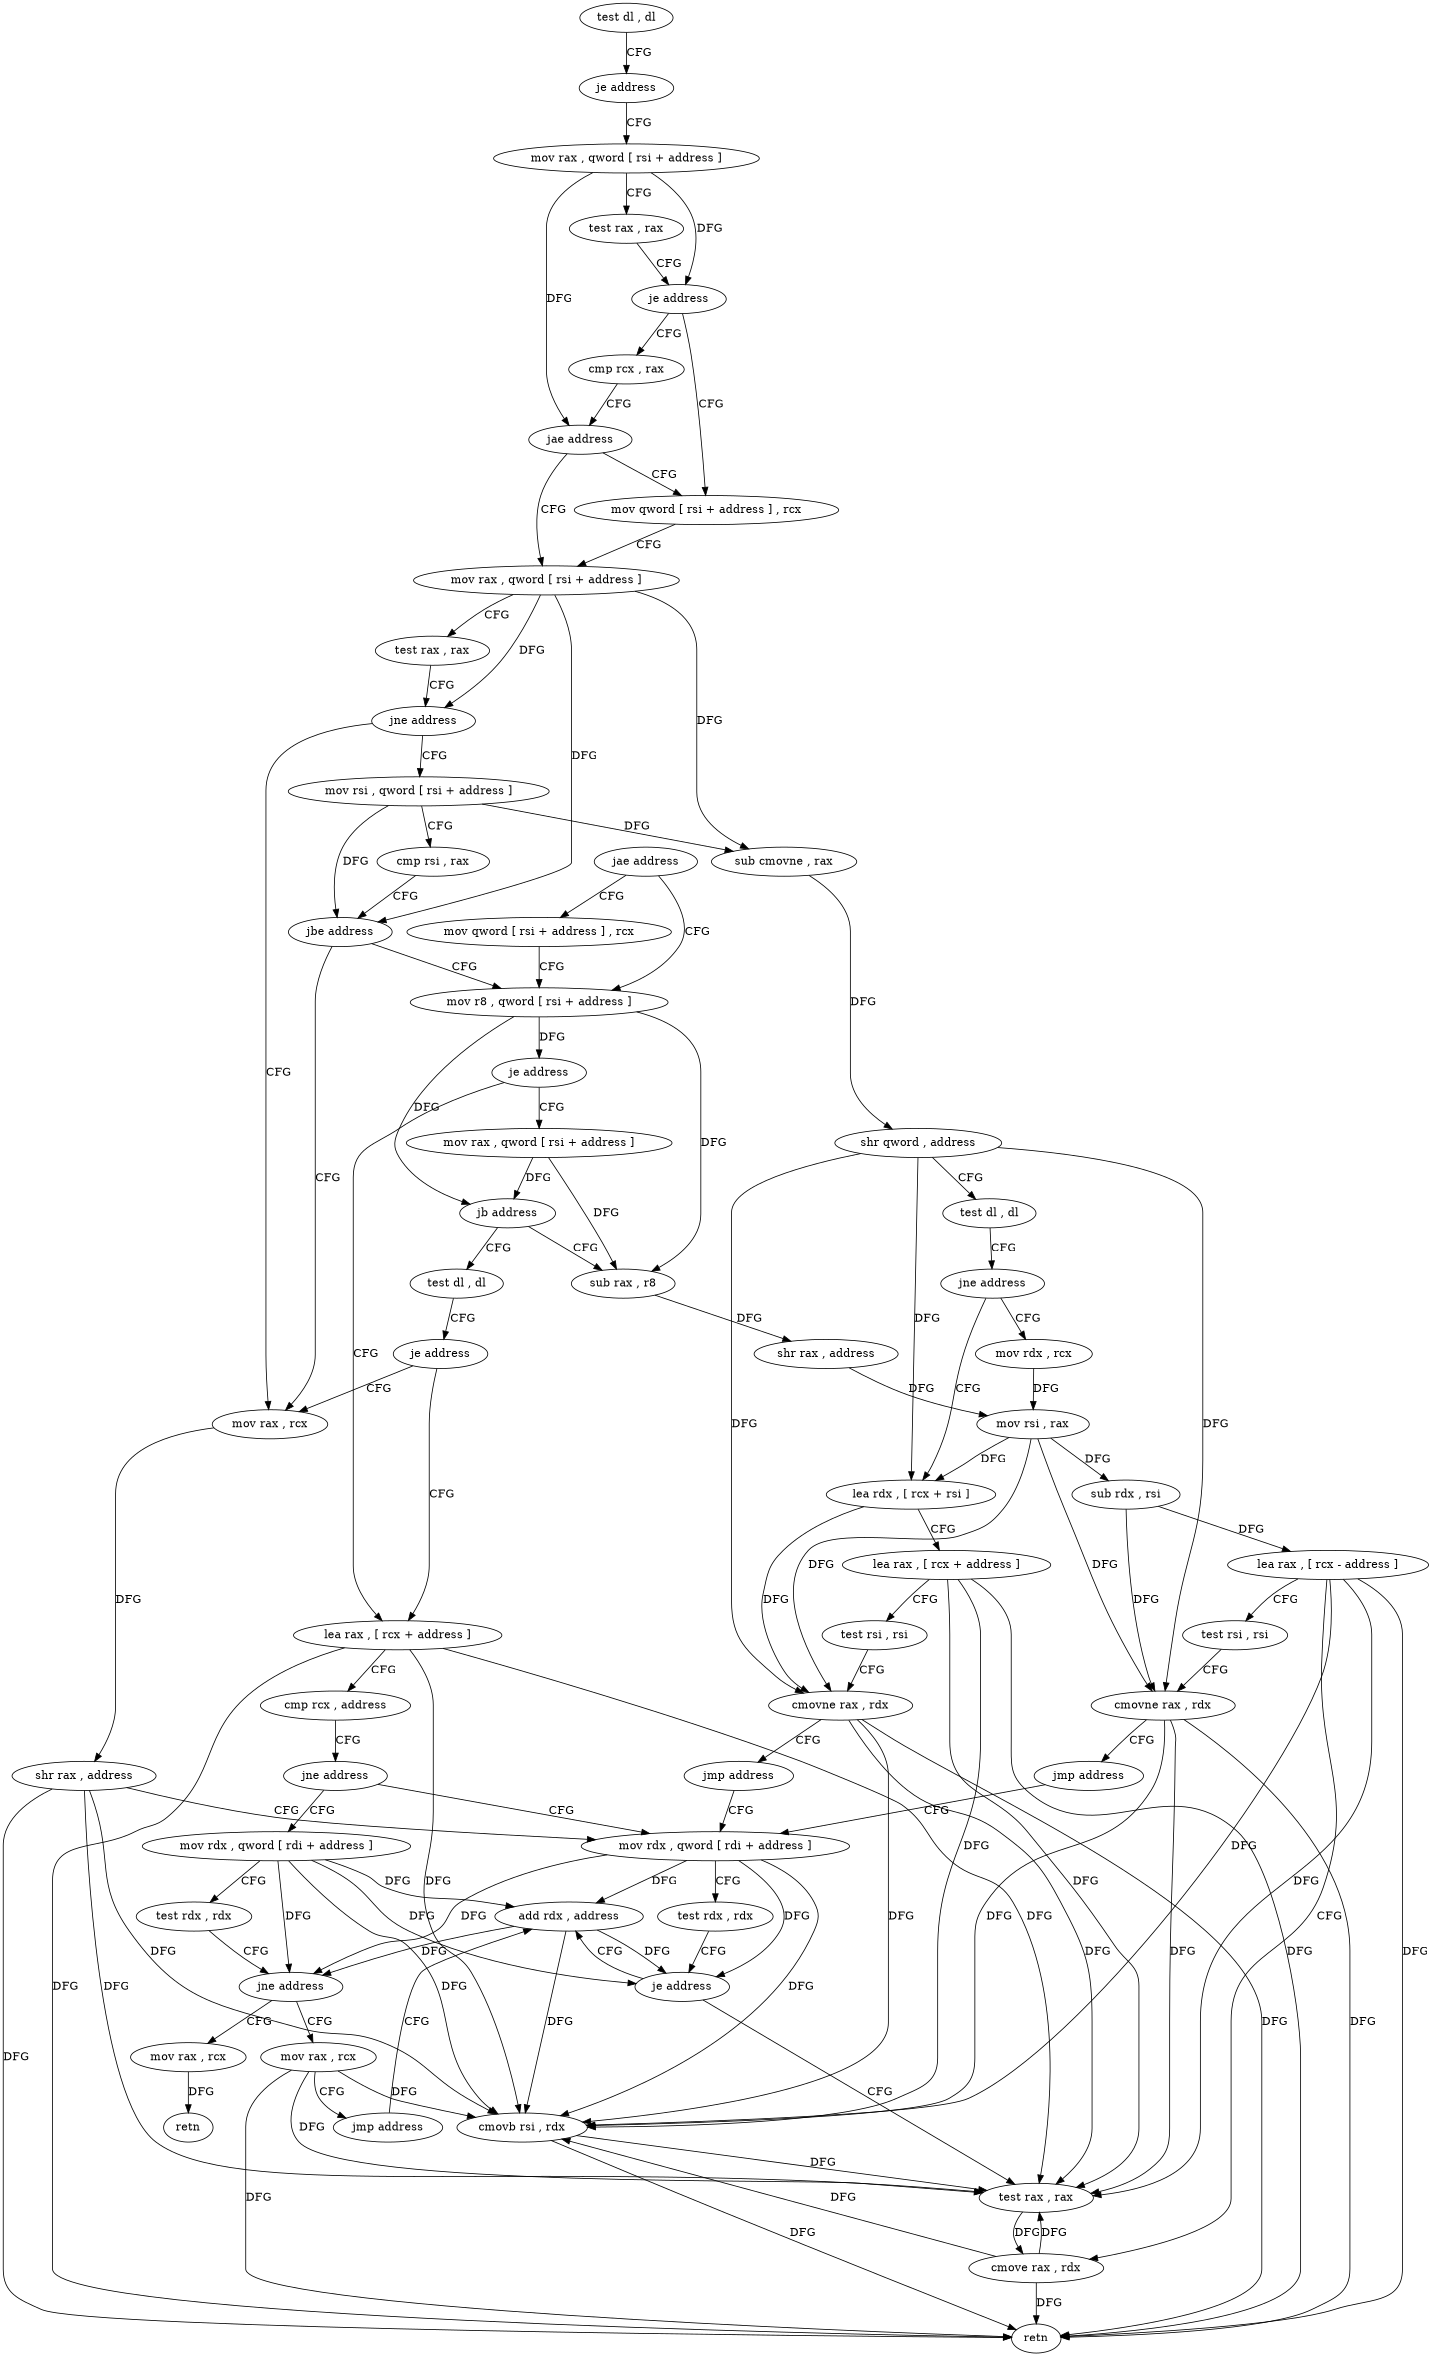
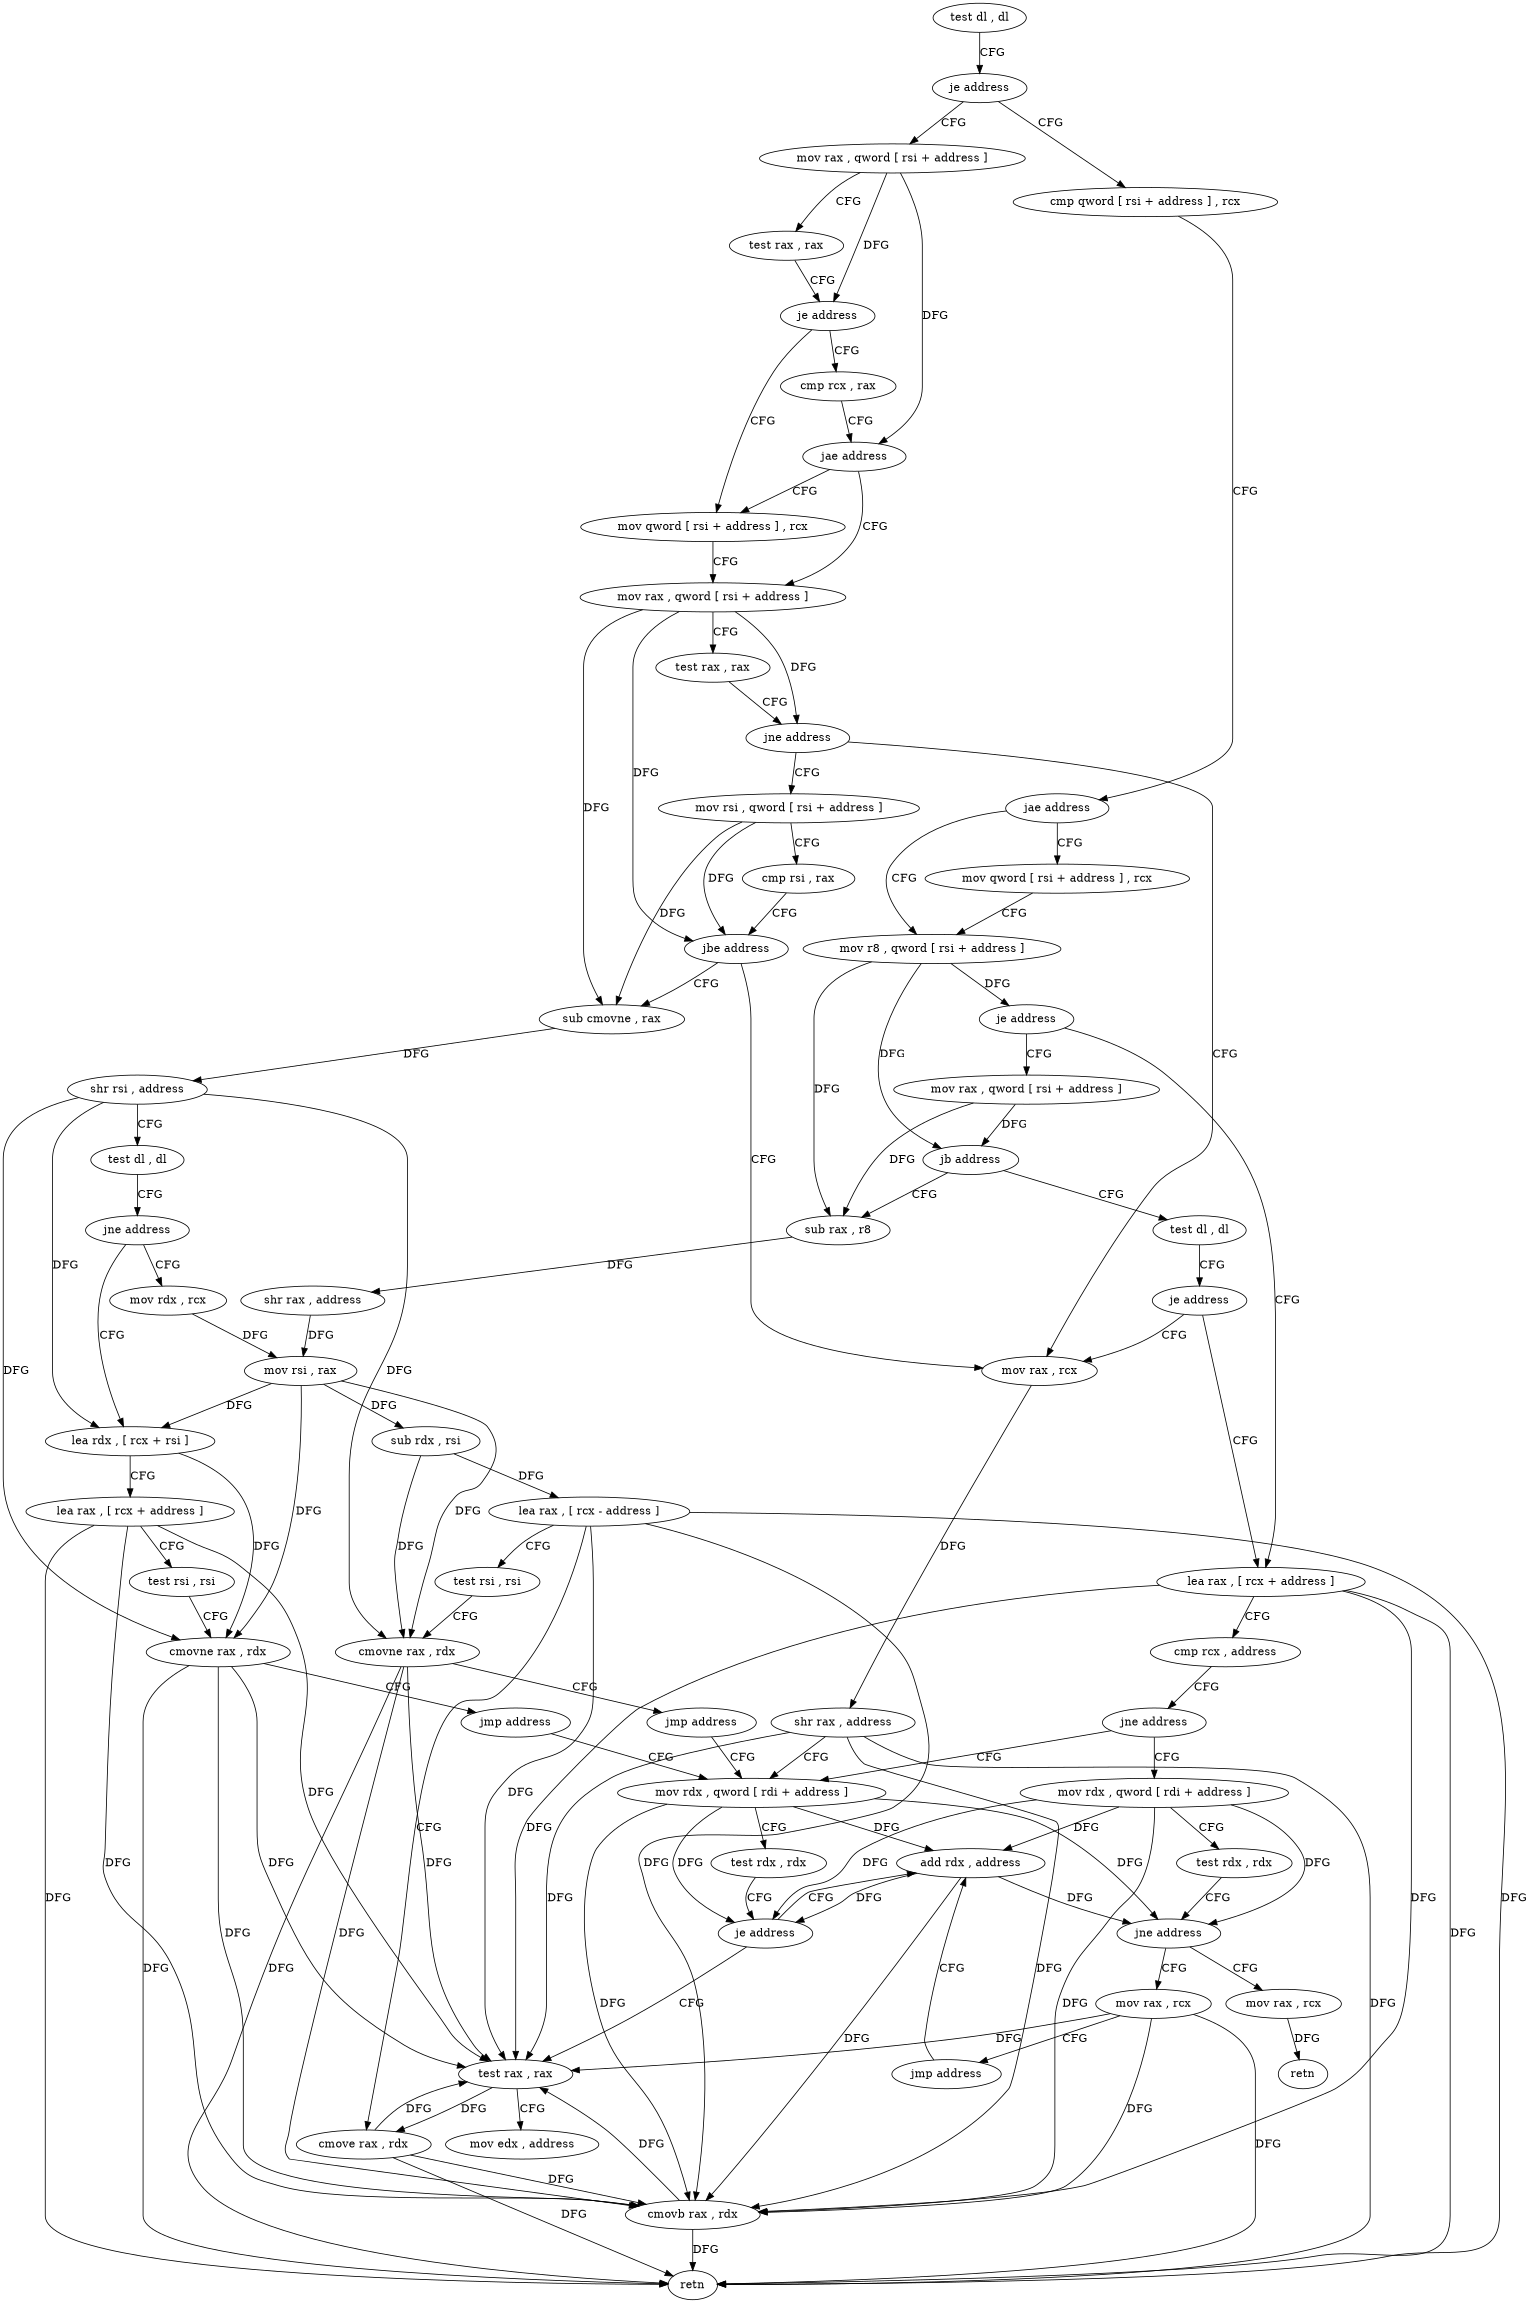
node "cmp qword [ rsi + address ] , rcx": added
edge "jbe address" -> "mov r8 , qword [ rsi + address ]": now "jbe address" -> "sub cmovne , rax"
node "shr qword , address": label "shr qword , address" -> "shr rsi , address"
node "cmovb rsi , rdx": label "cmovb rsi , rdx" -> "cmovb rax , rdx"
node "mov edx , address": added
